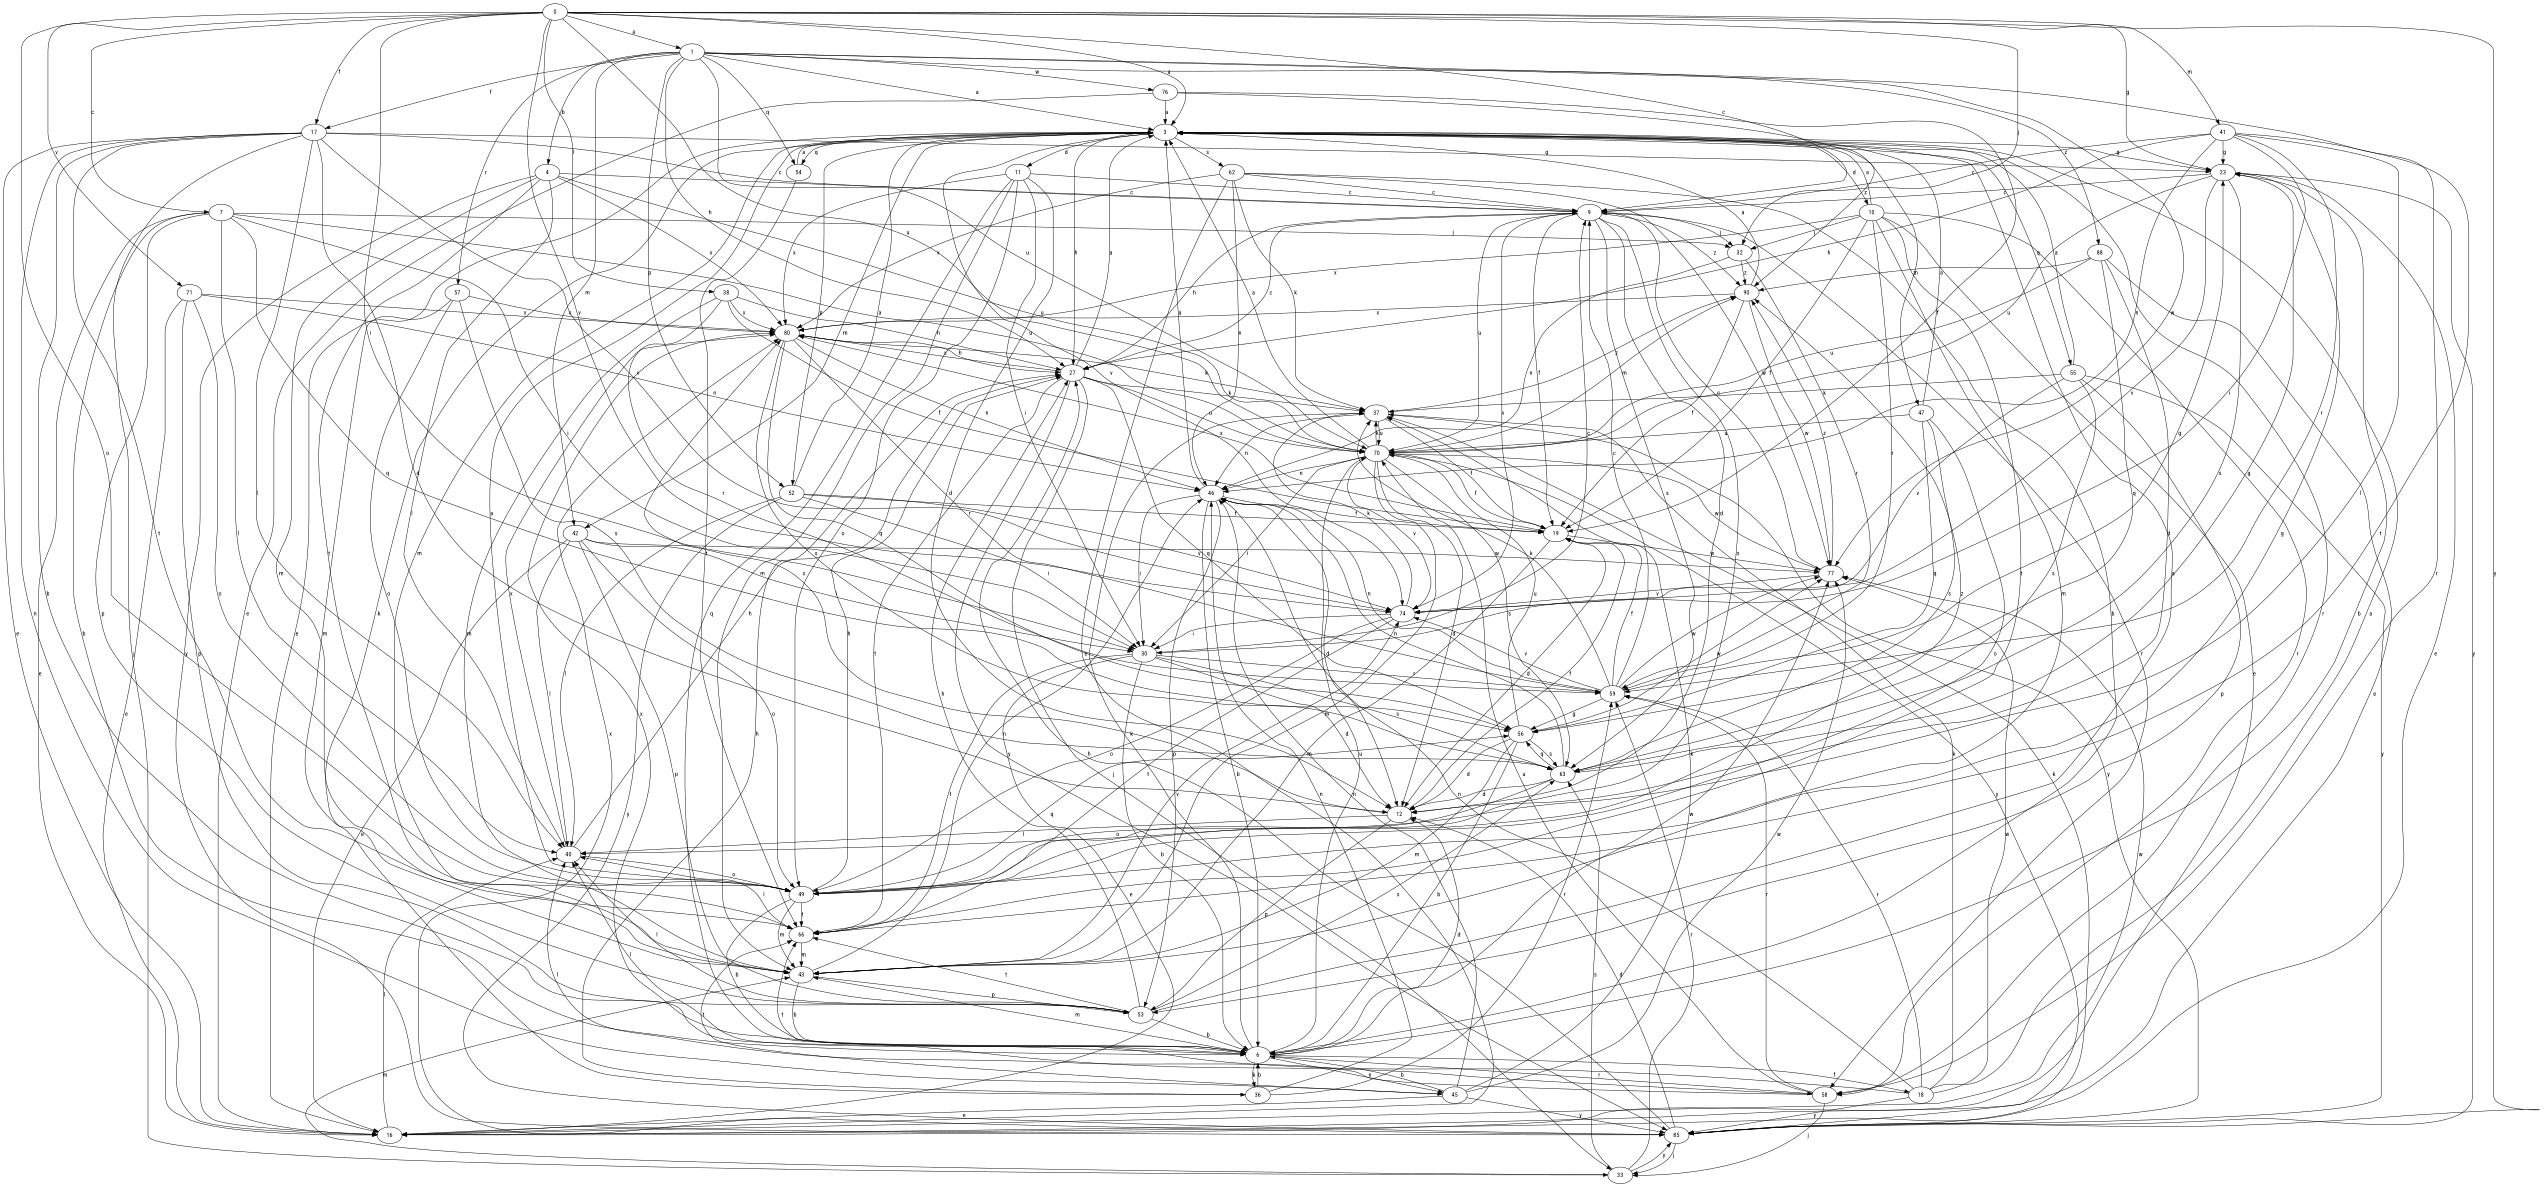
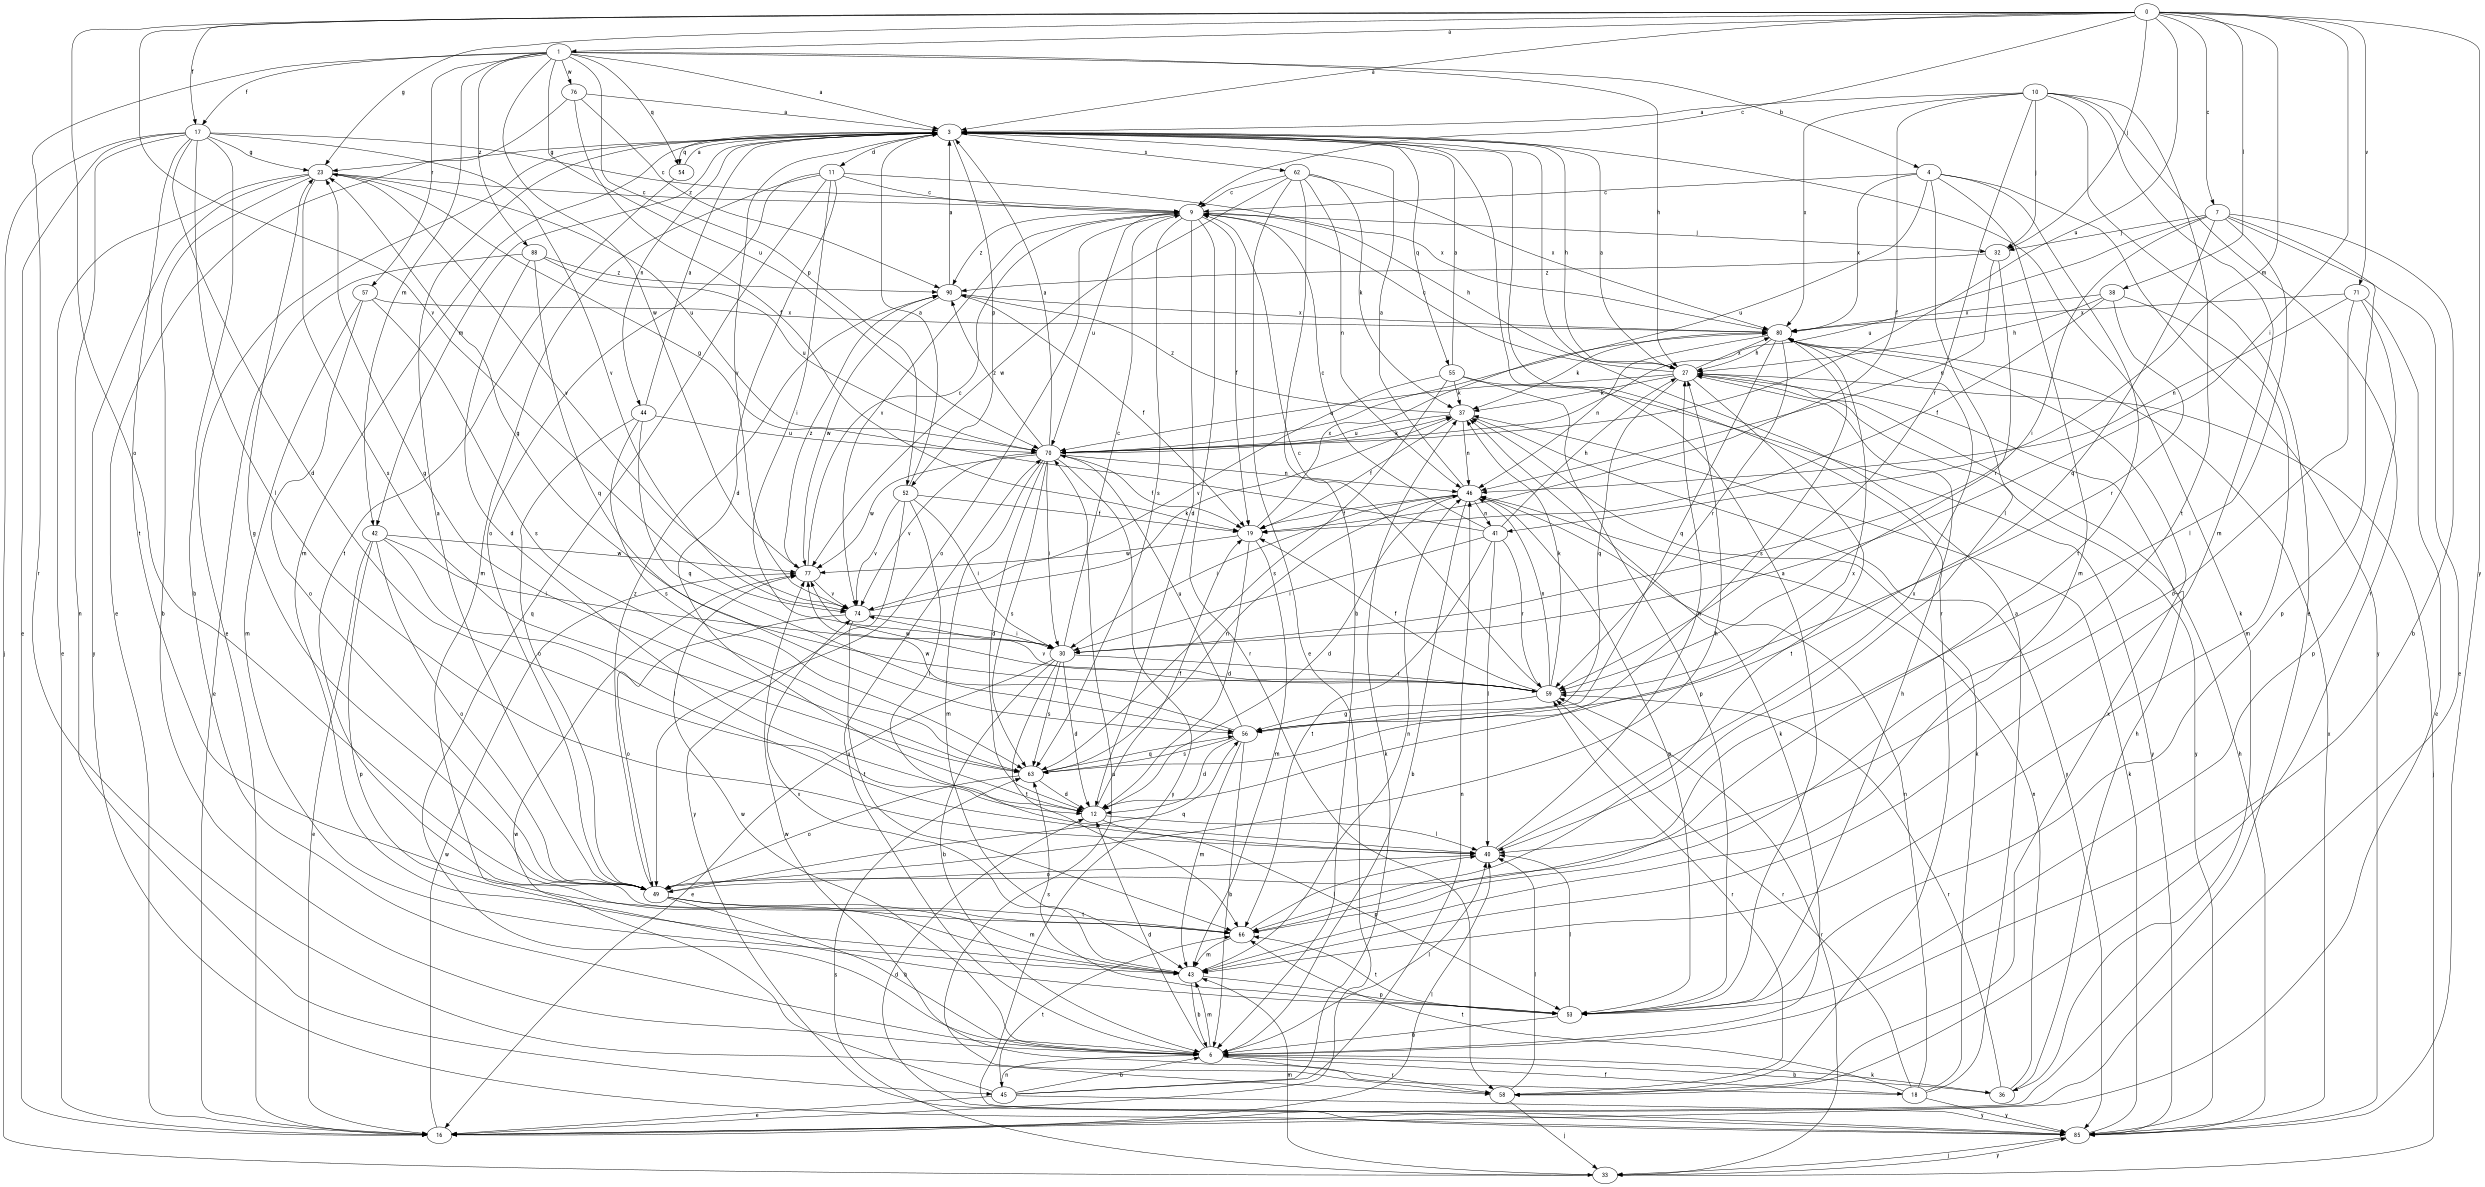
edge "3" -> "10": removed, label "d"
edge "70" -> "90": label "m" -> "z"
node "47": label "47" -> "44"
edge "41" -> "46": reversed
